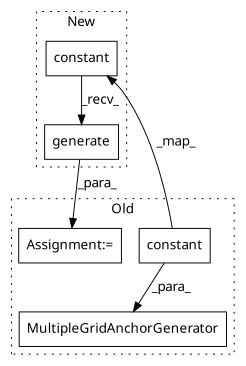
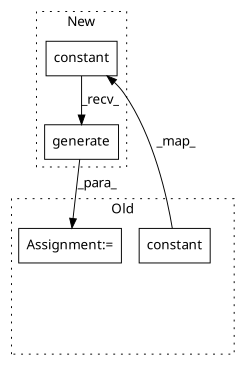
node "MultipleGridAnchorGenerator": removed
